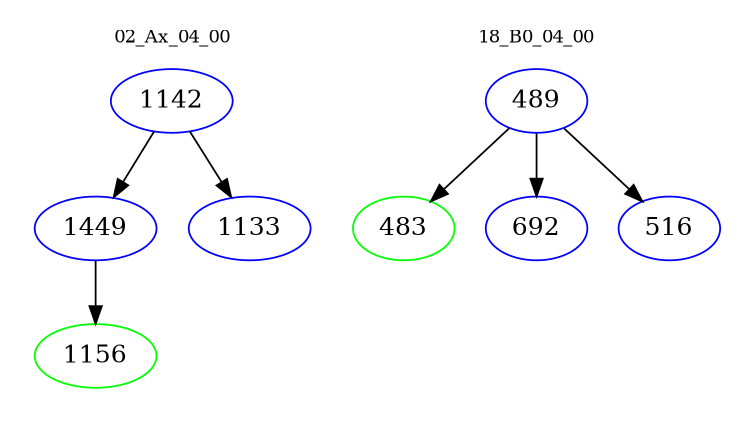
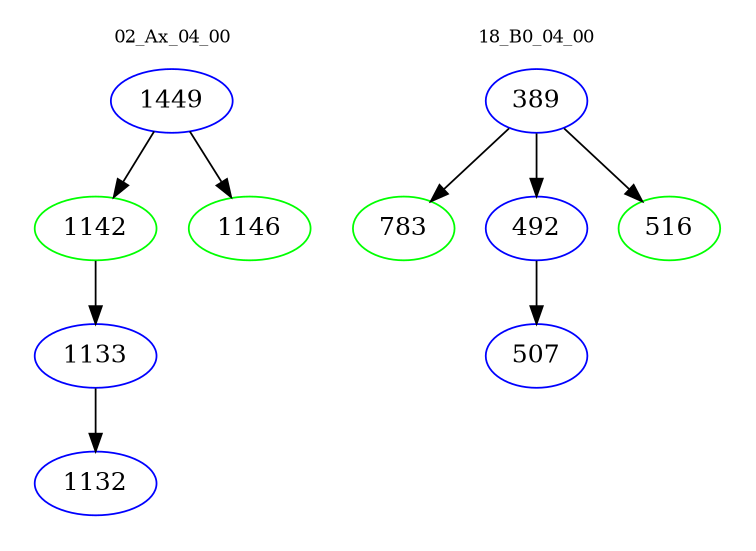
node "1142": color blue -> green
node "489": label "489" -> "389"
edge "1142" -> "1449": reversed
node "483": label "483" -> "783"
node "692": label "692" -> "492"
node "516": color blue -> green
node "1156": label "1156" -> "1146"
node "507": added
node "1132": added
